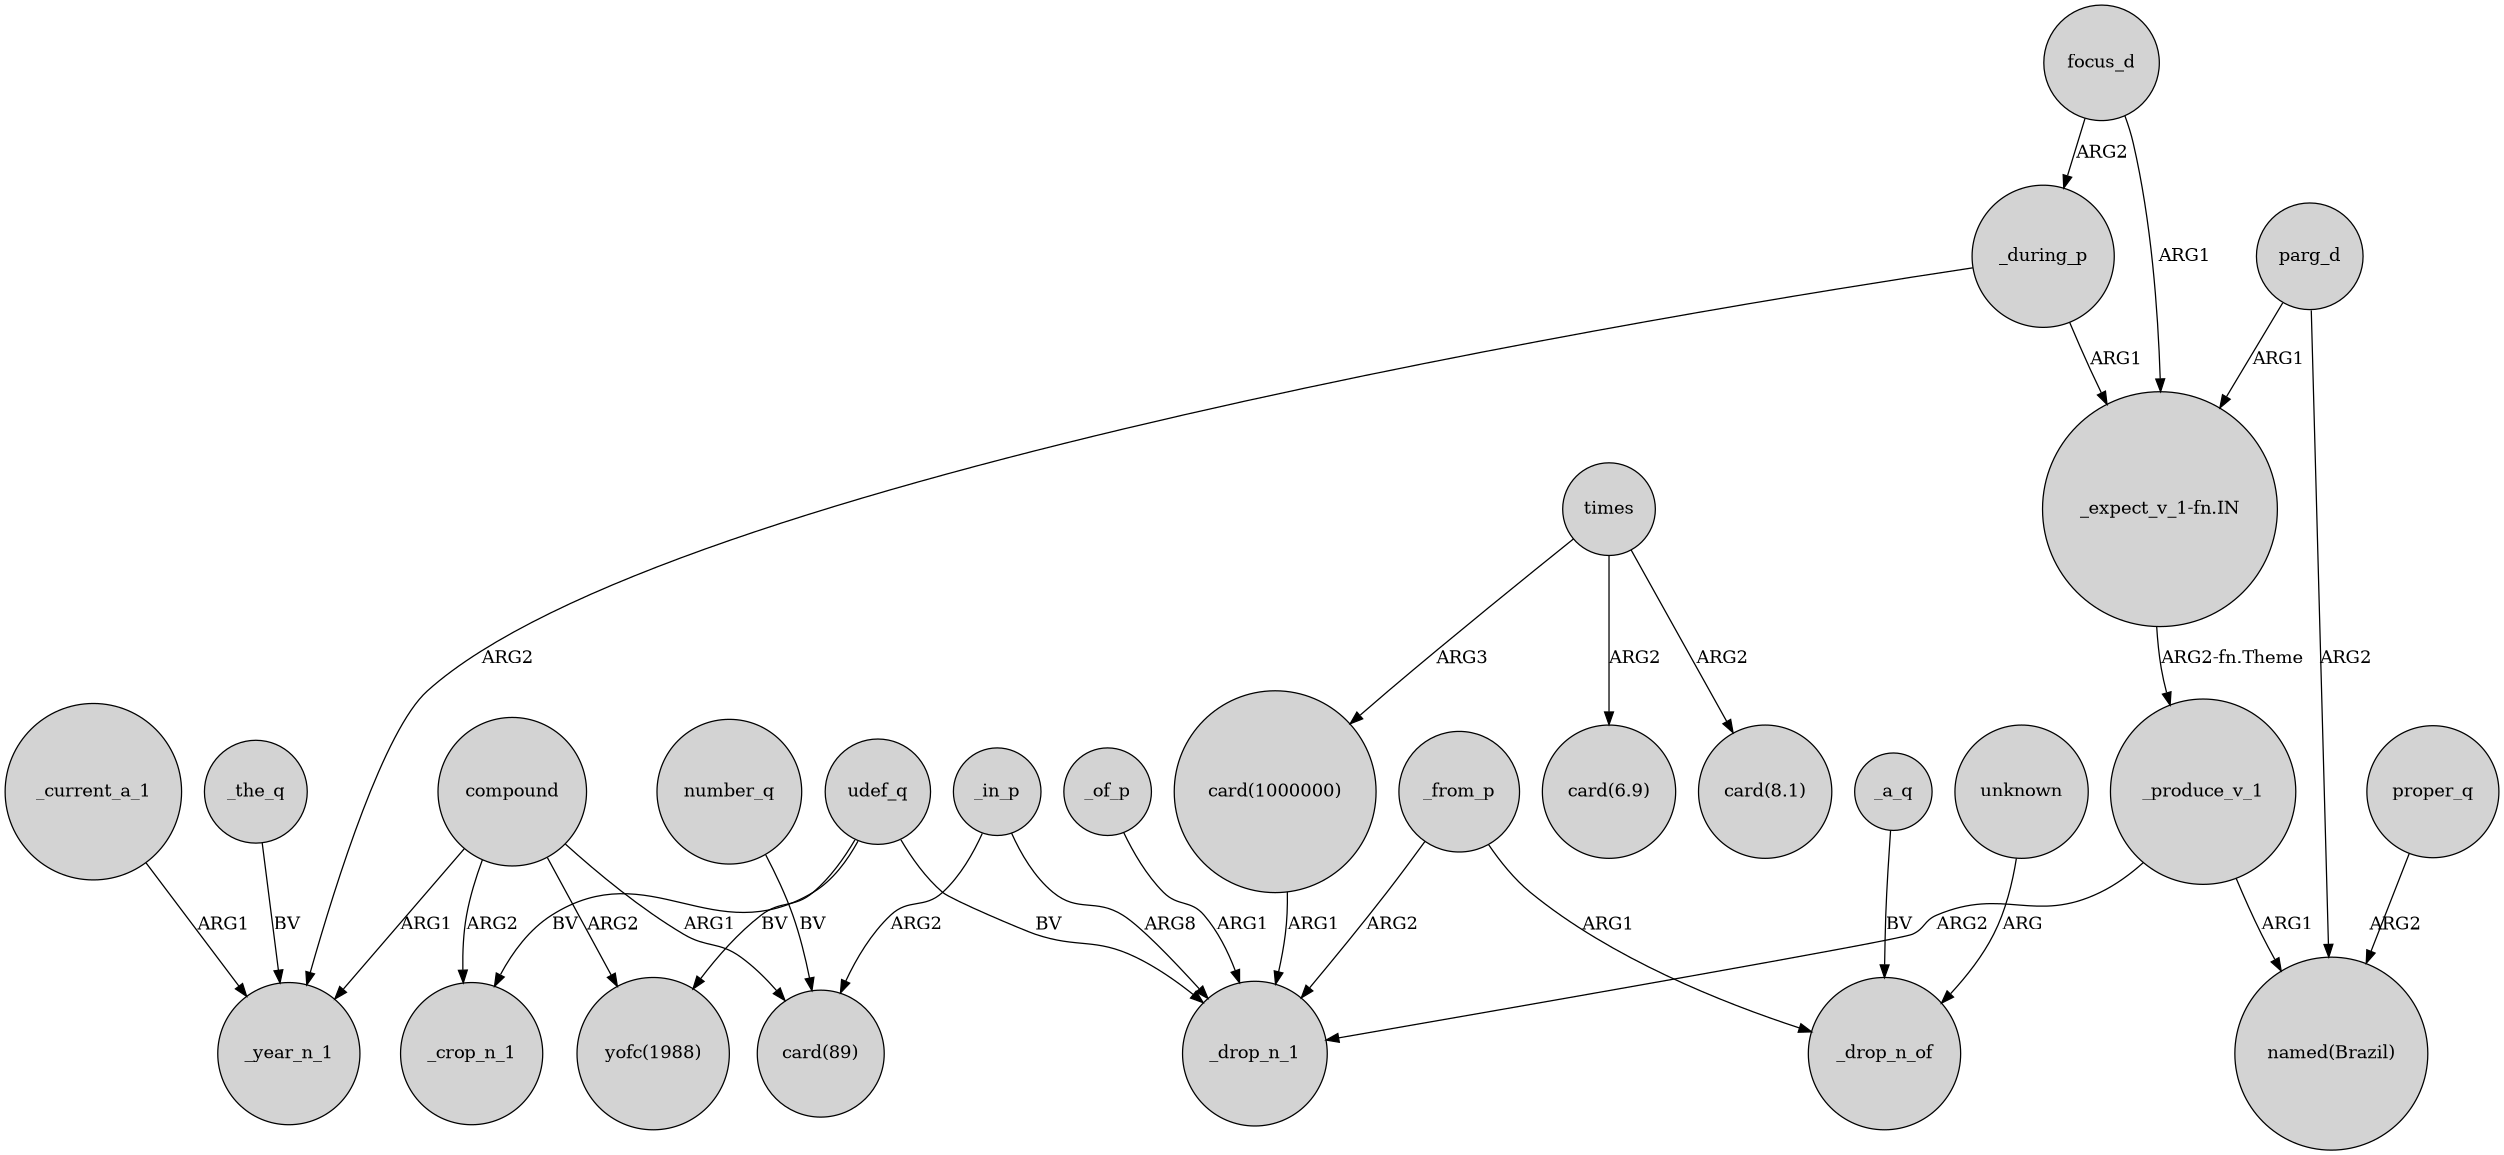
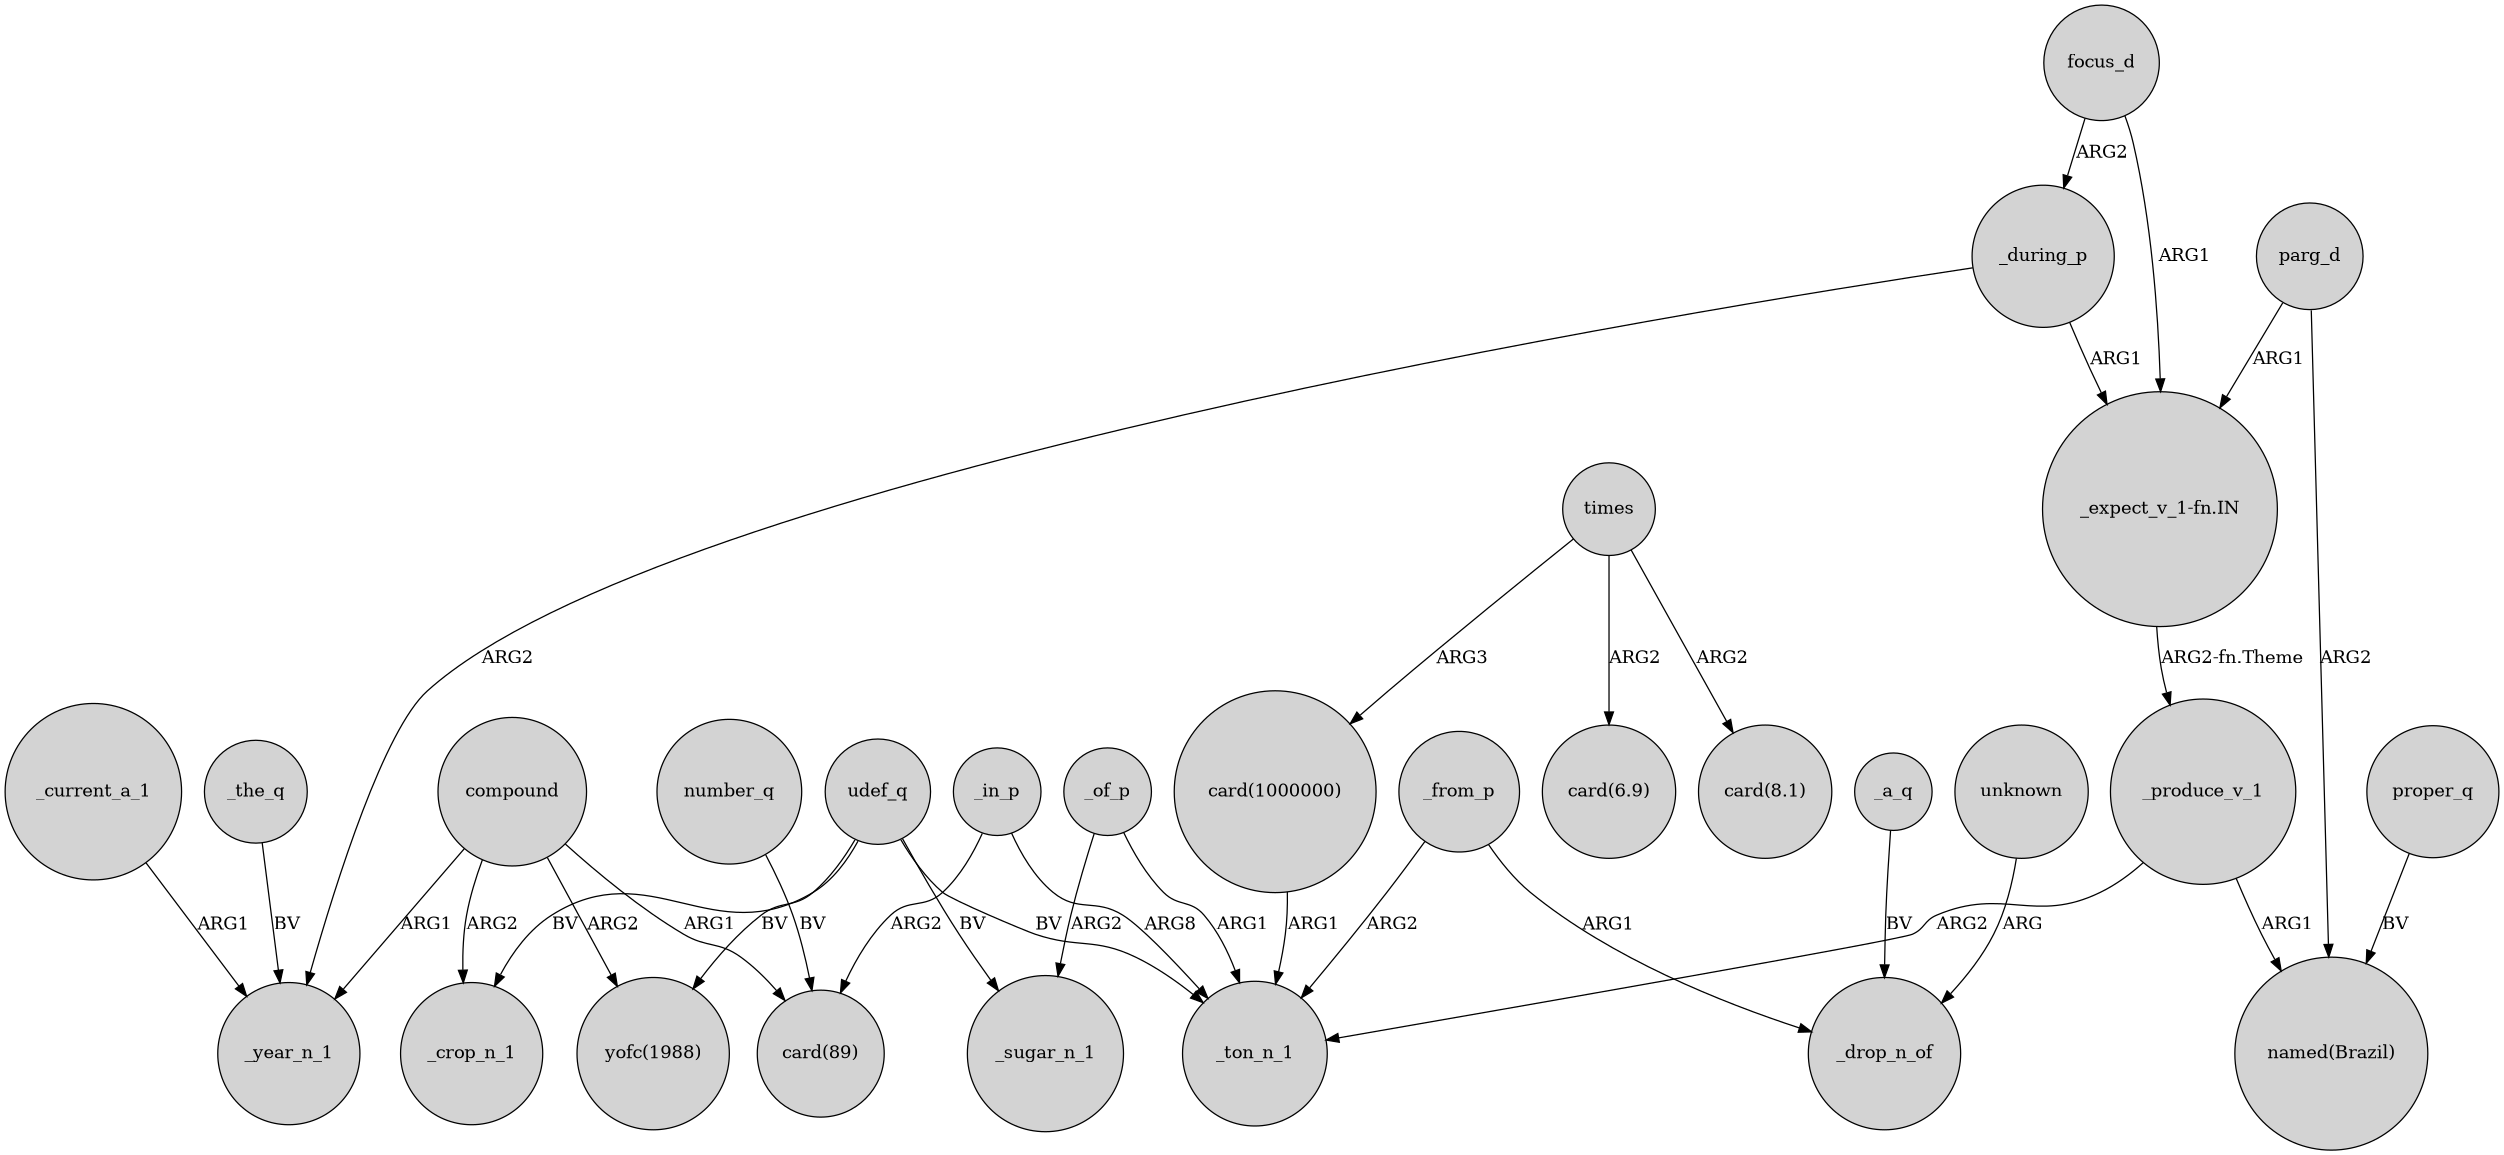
edge "proper_q" -> "named(Brazil)": label "ARG2" -> "BV"
node "_sugar_n_1": added
node "_drop_n_1": label "_drop_n_1" -> "_ton_n_1"
